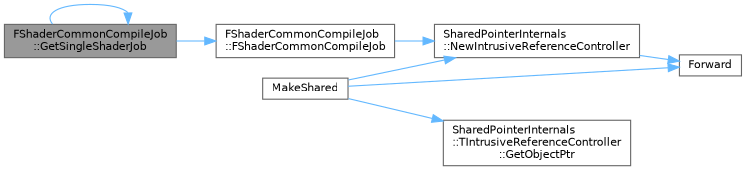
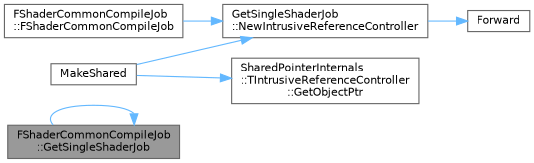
edge "FShaderCommonCompileJob ::GetSingleShaderJob" -> "FShaderCommonCompileJob ::FShaderCommonCompileJob": removed
node "SharedPointerInternals ::NewIntrusiveReferenceController": label "SharedPointerInternals ::NewIntrusiveReferenceController" -> "GetSingleShaderJob ::NewIntrusiveReferenceController"
edge "MakeShared" -> "Forward": removed
